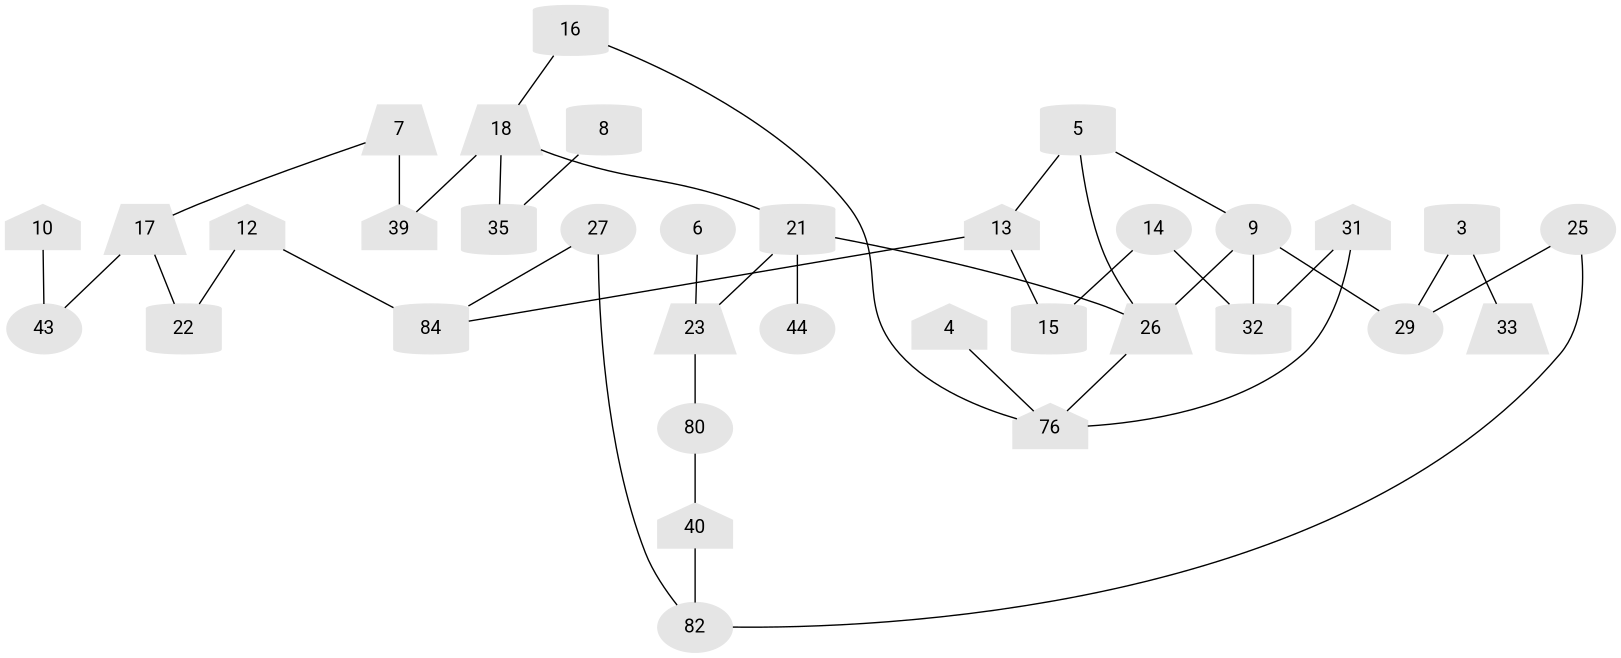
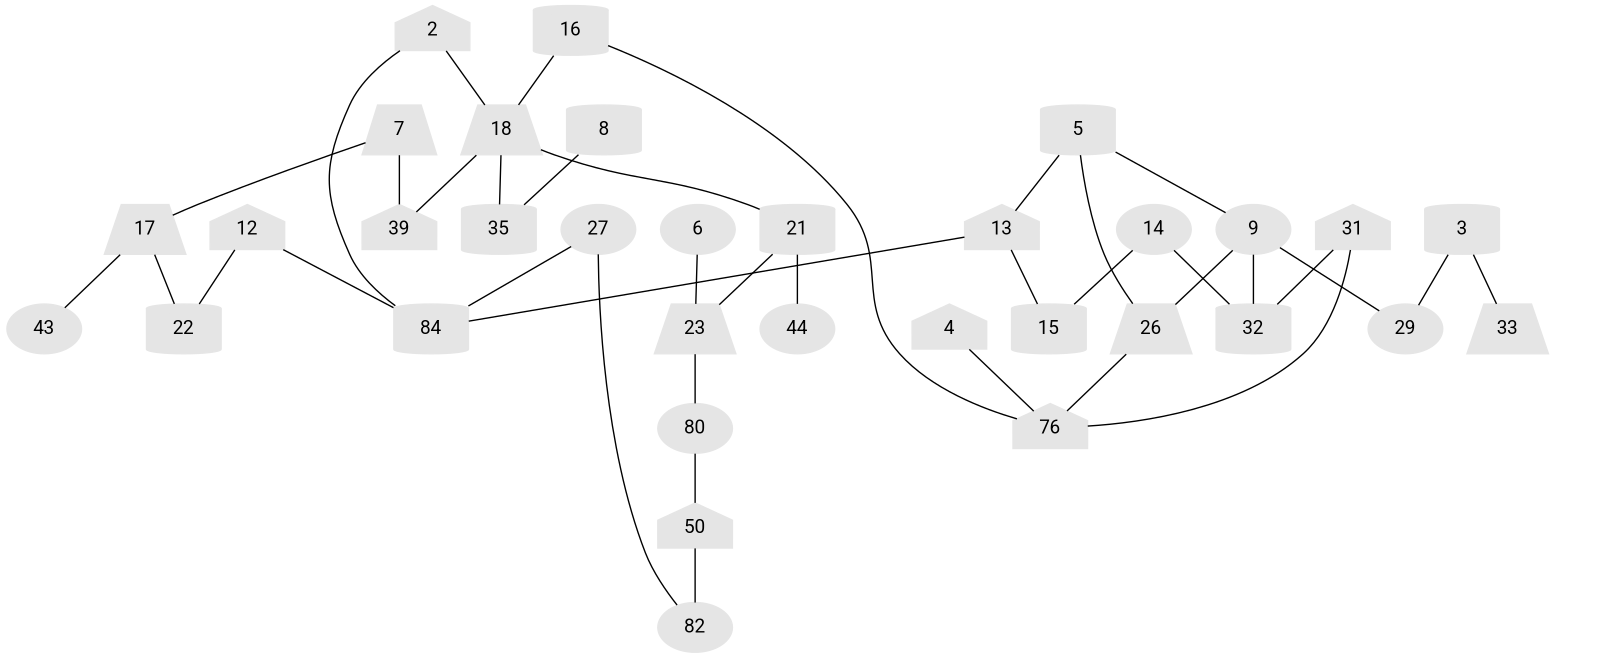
node "2": added
node "10": removed
node "25": removed
edge "21" -- "26": removed
node "40": label "40" -> "50"
